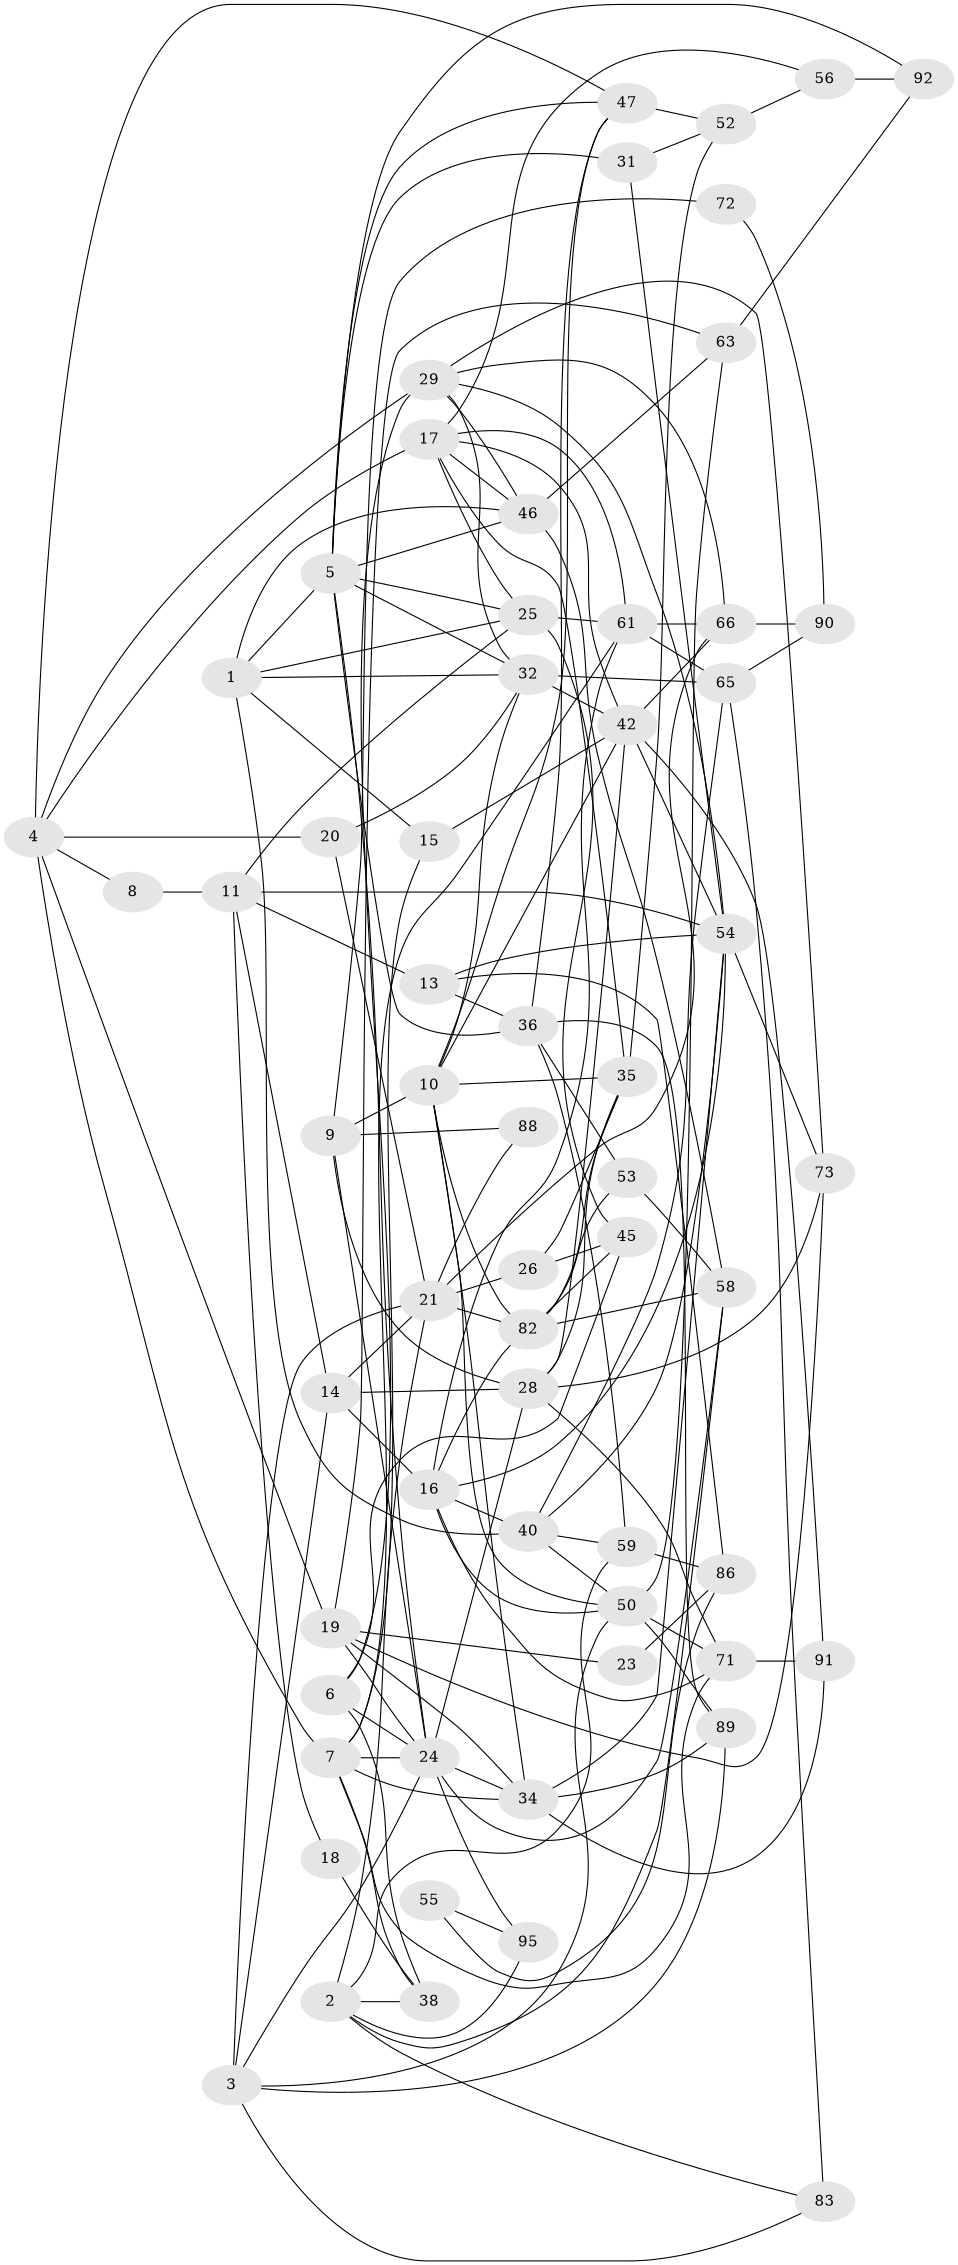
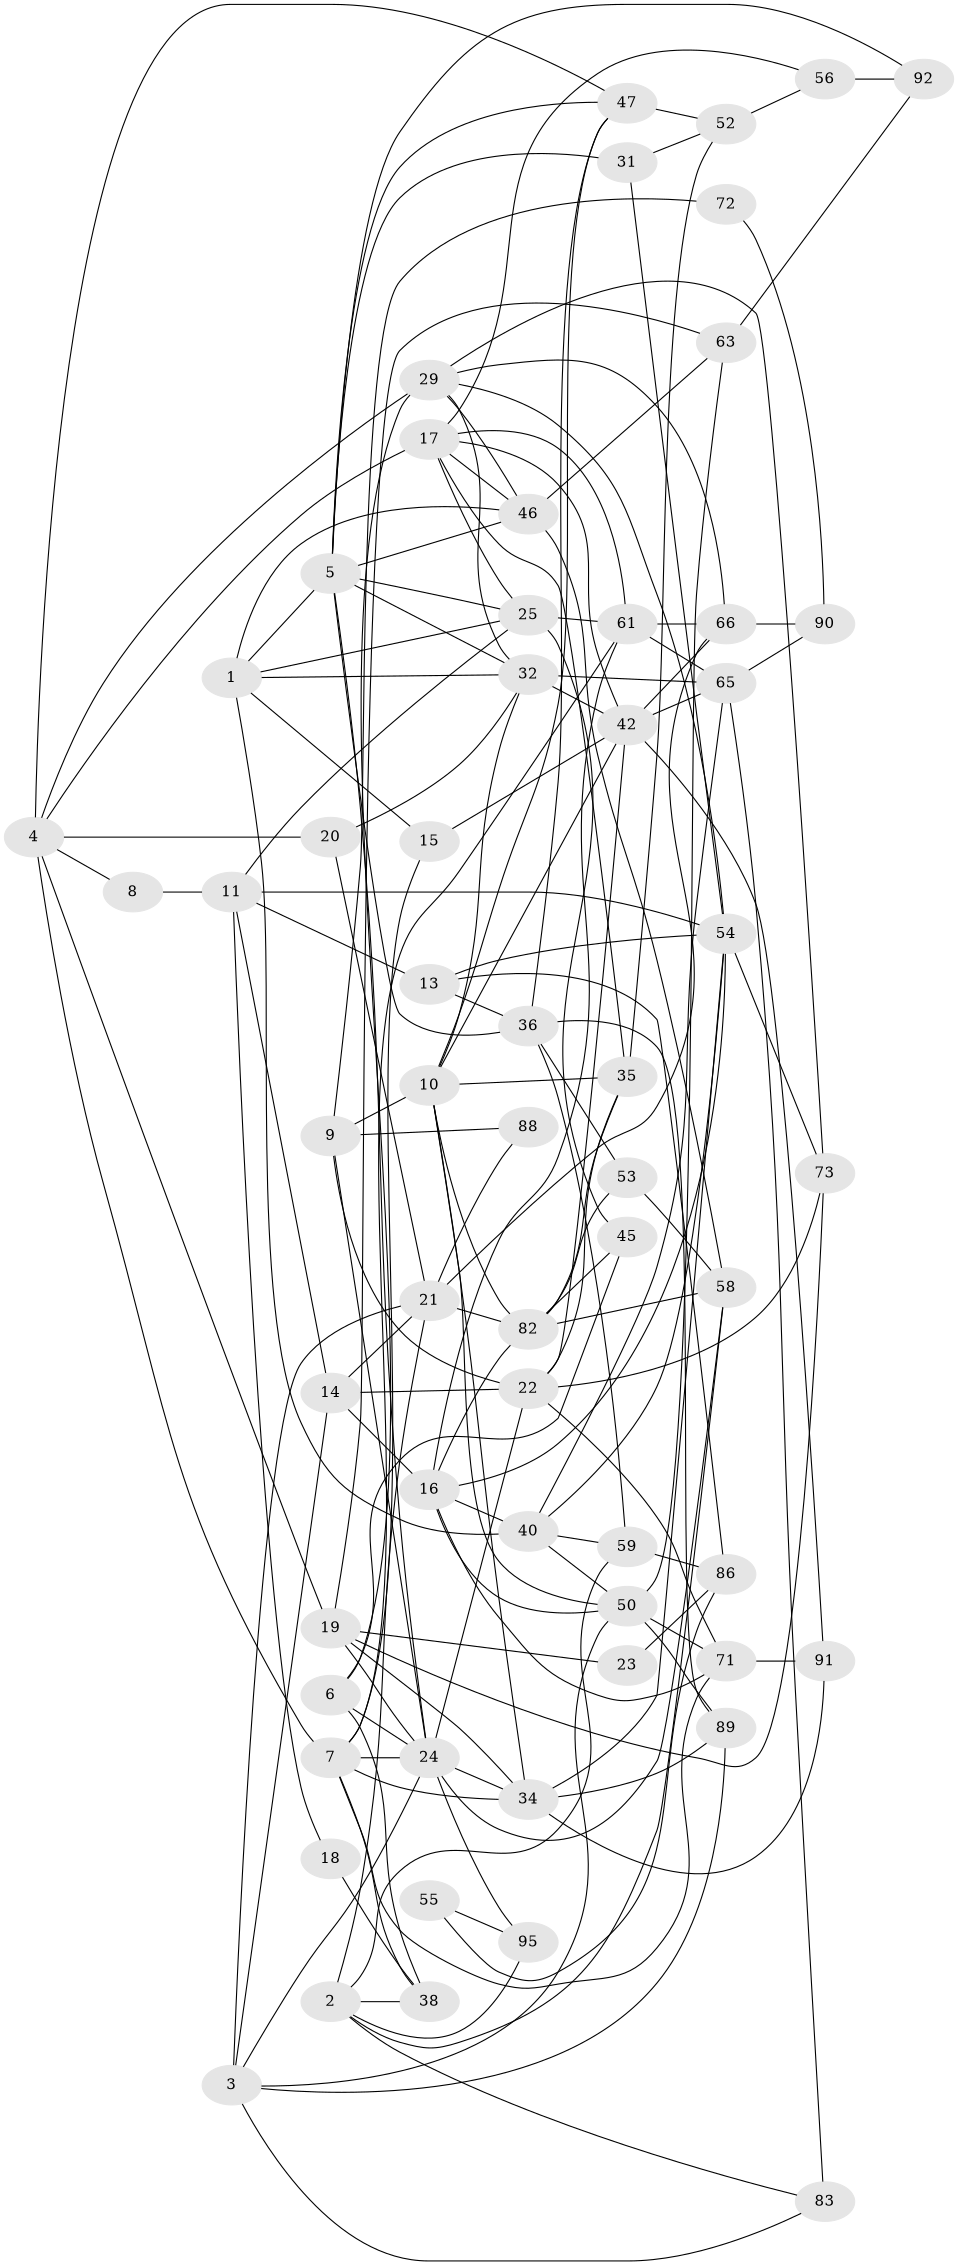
edge "42" -- "54": now "42" -- "65"
node "26": removed
node "28": label "28" -> "22"
